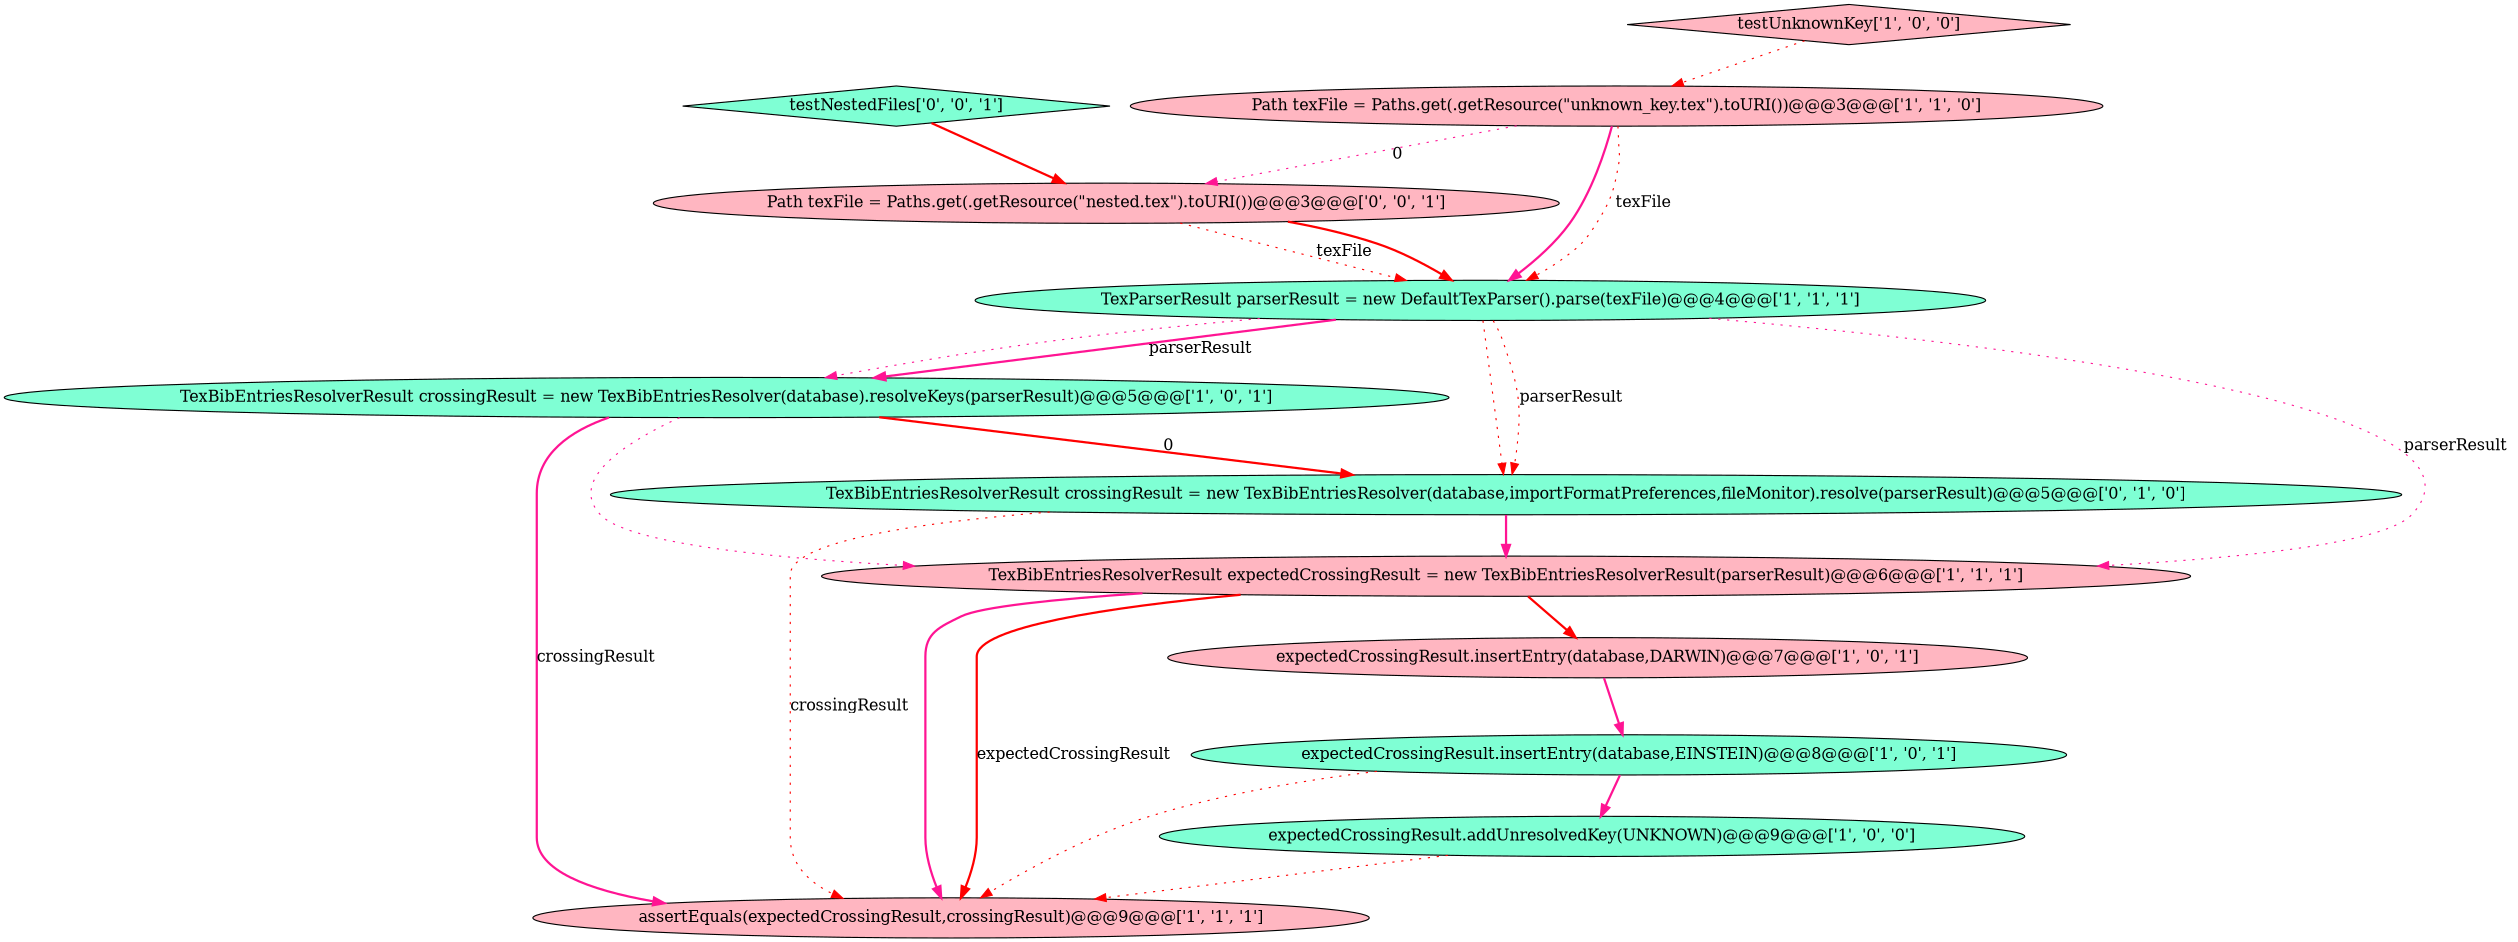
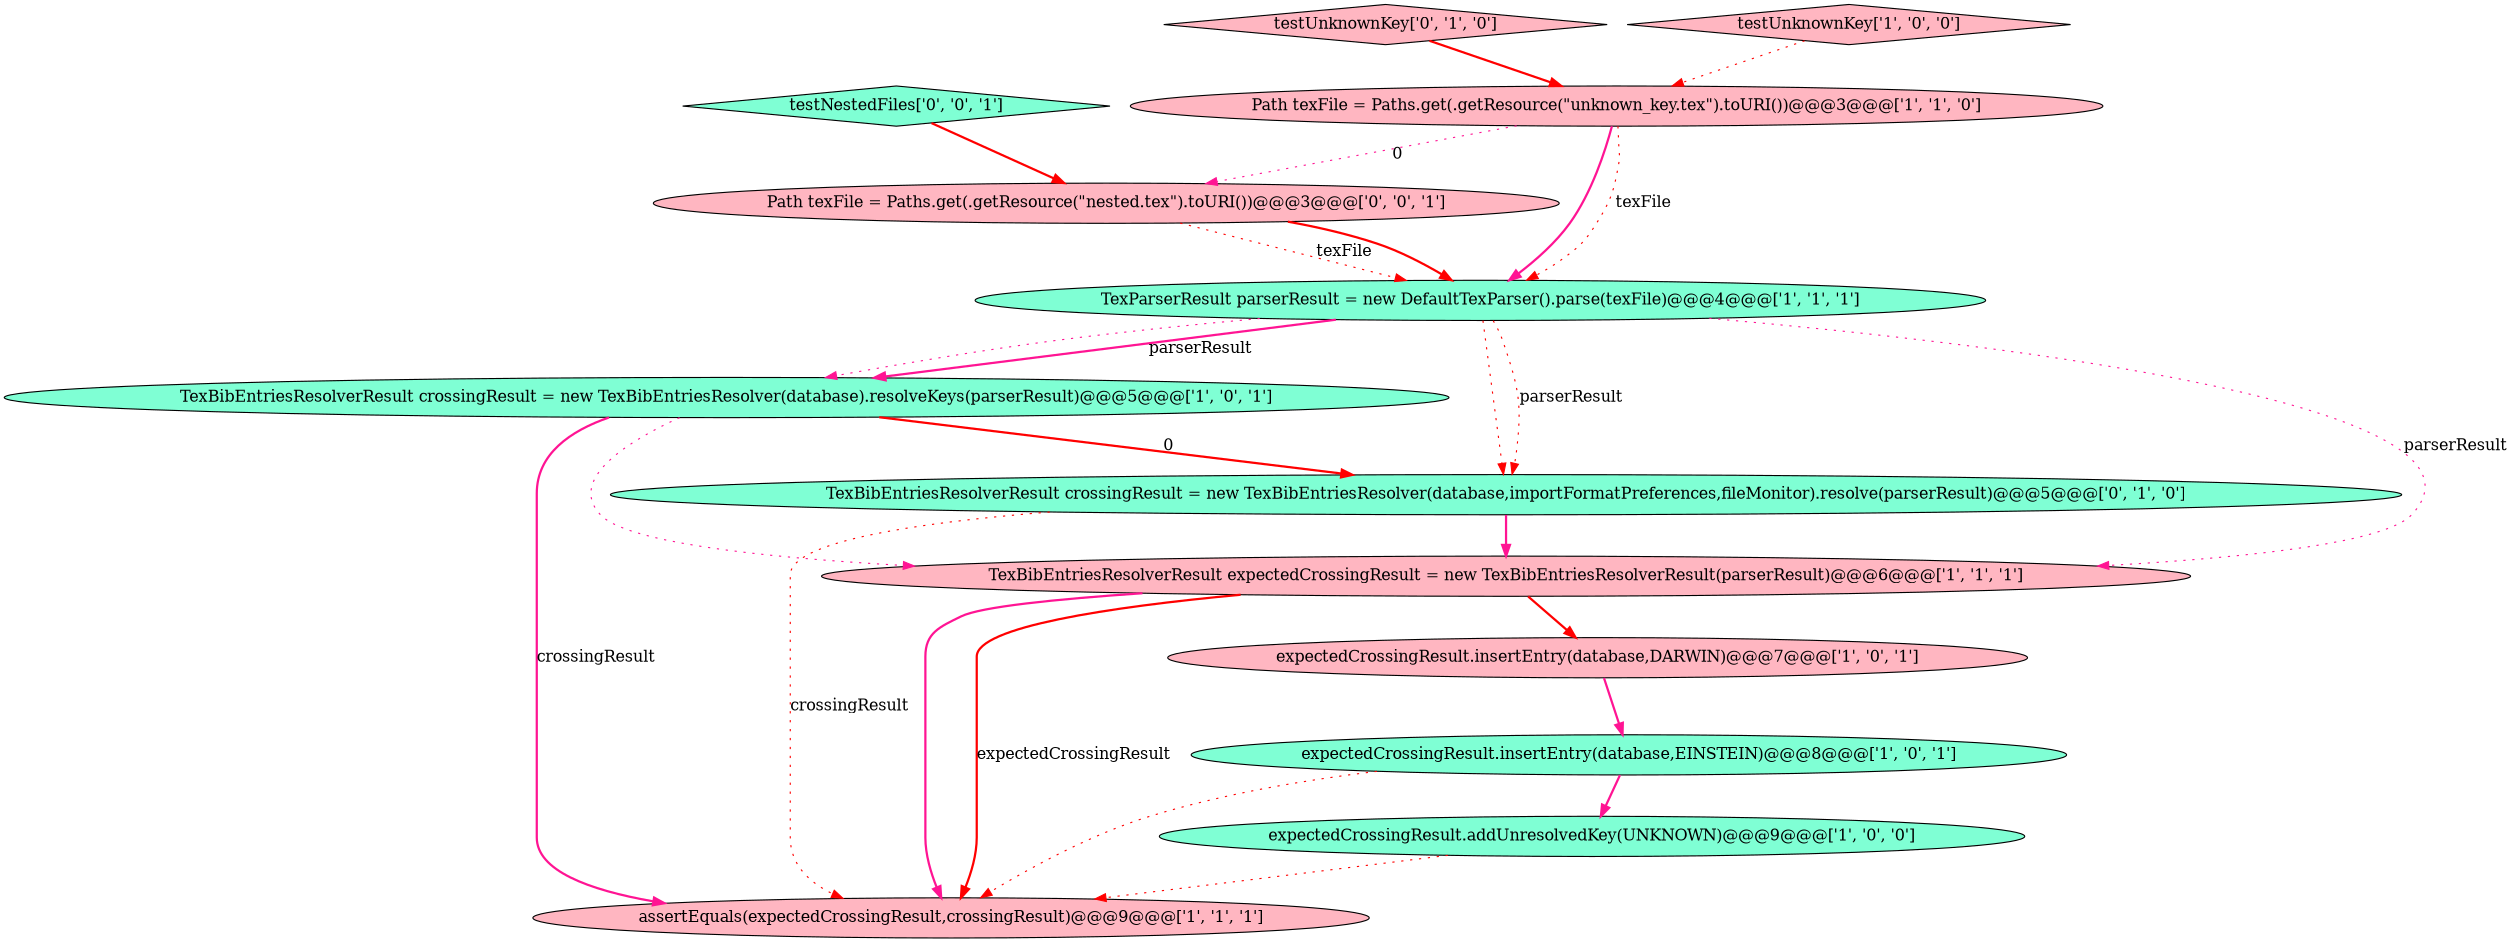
node "testUnknownKey['0', '1', '0']": added
